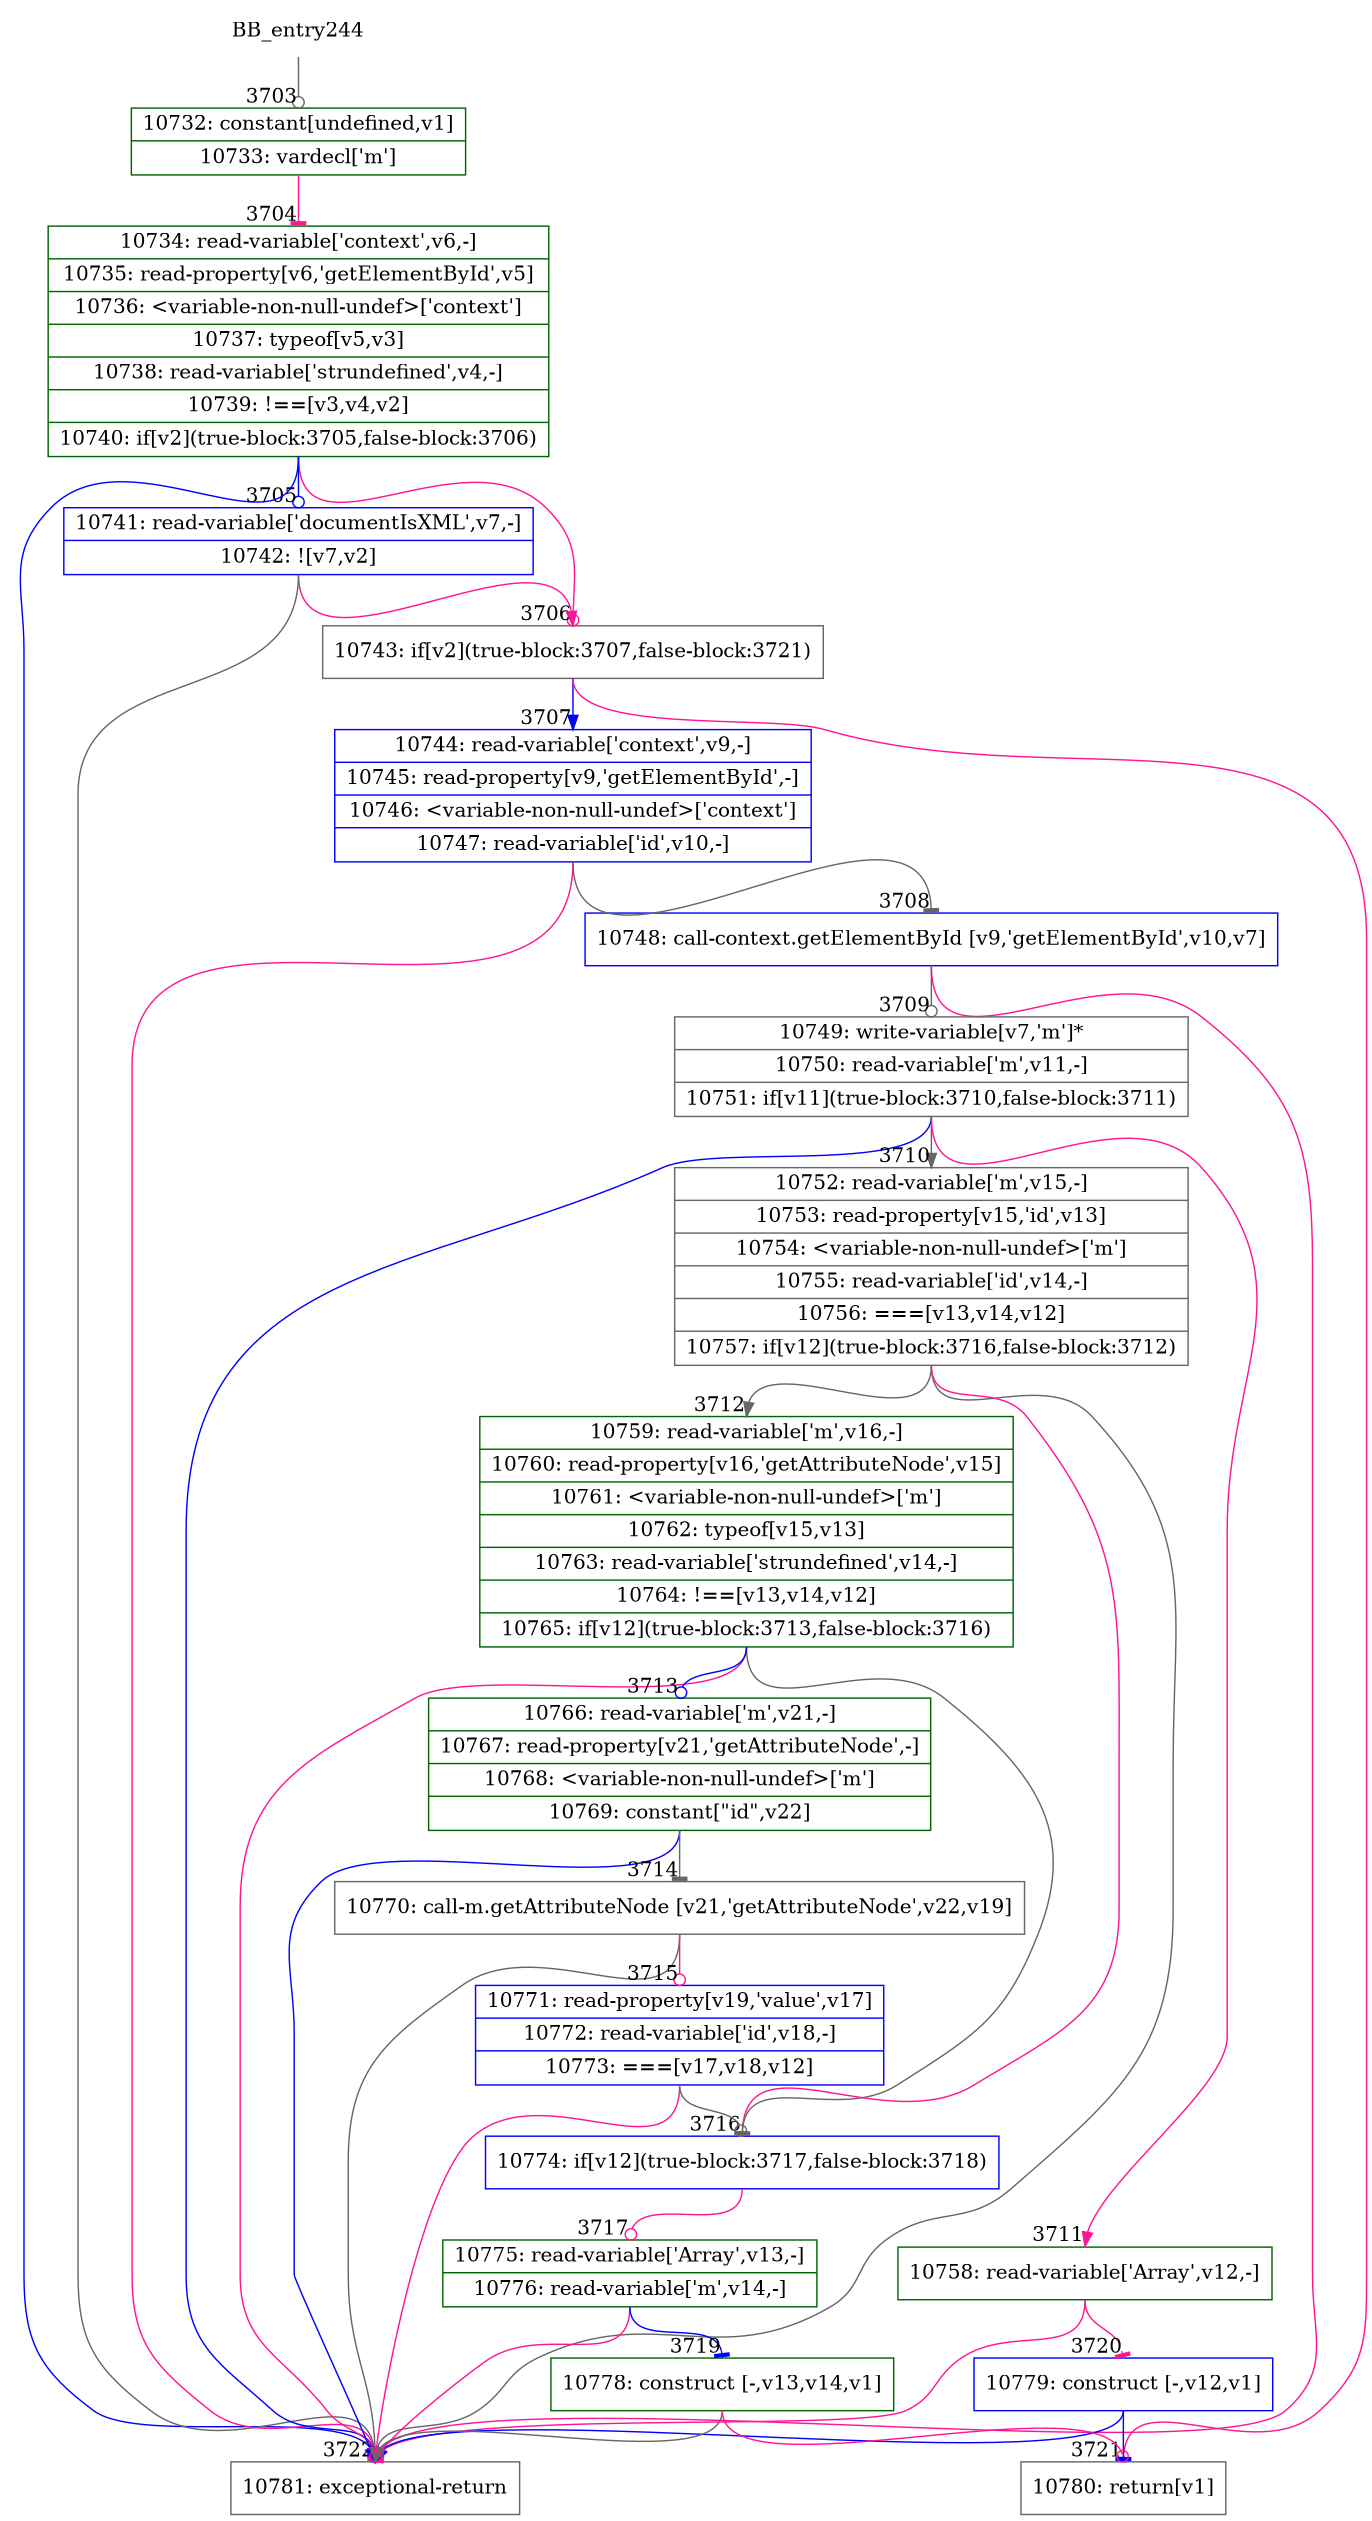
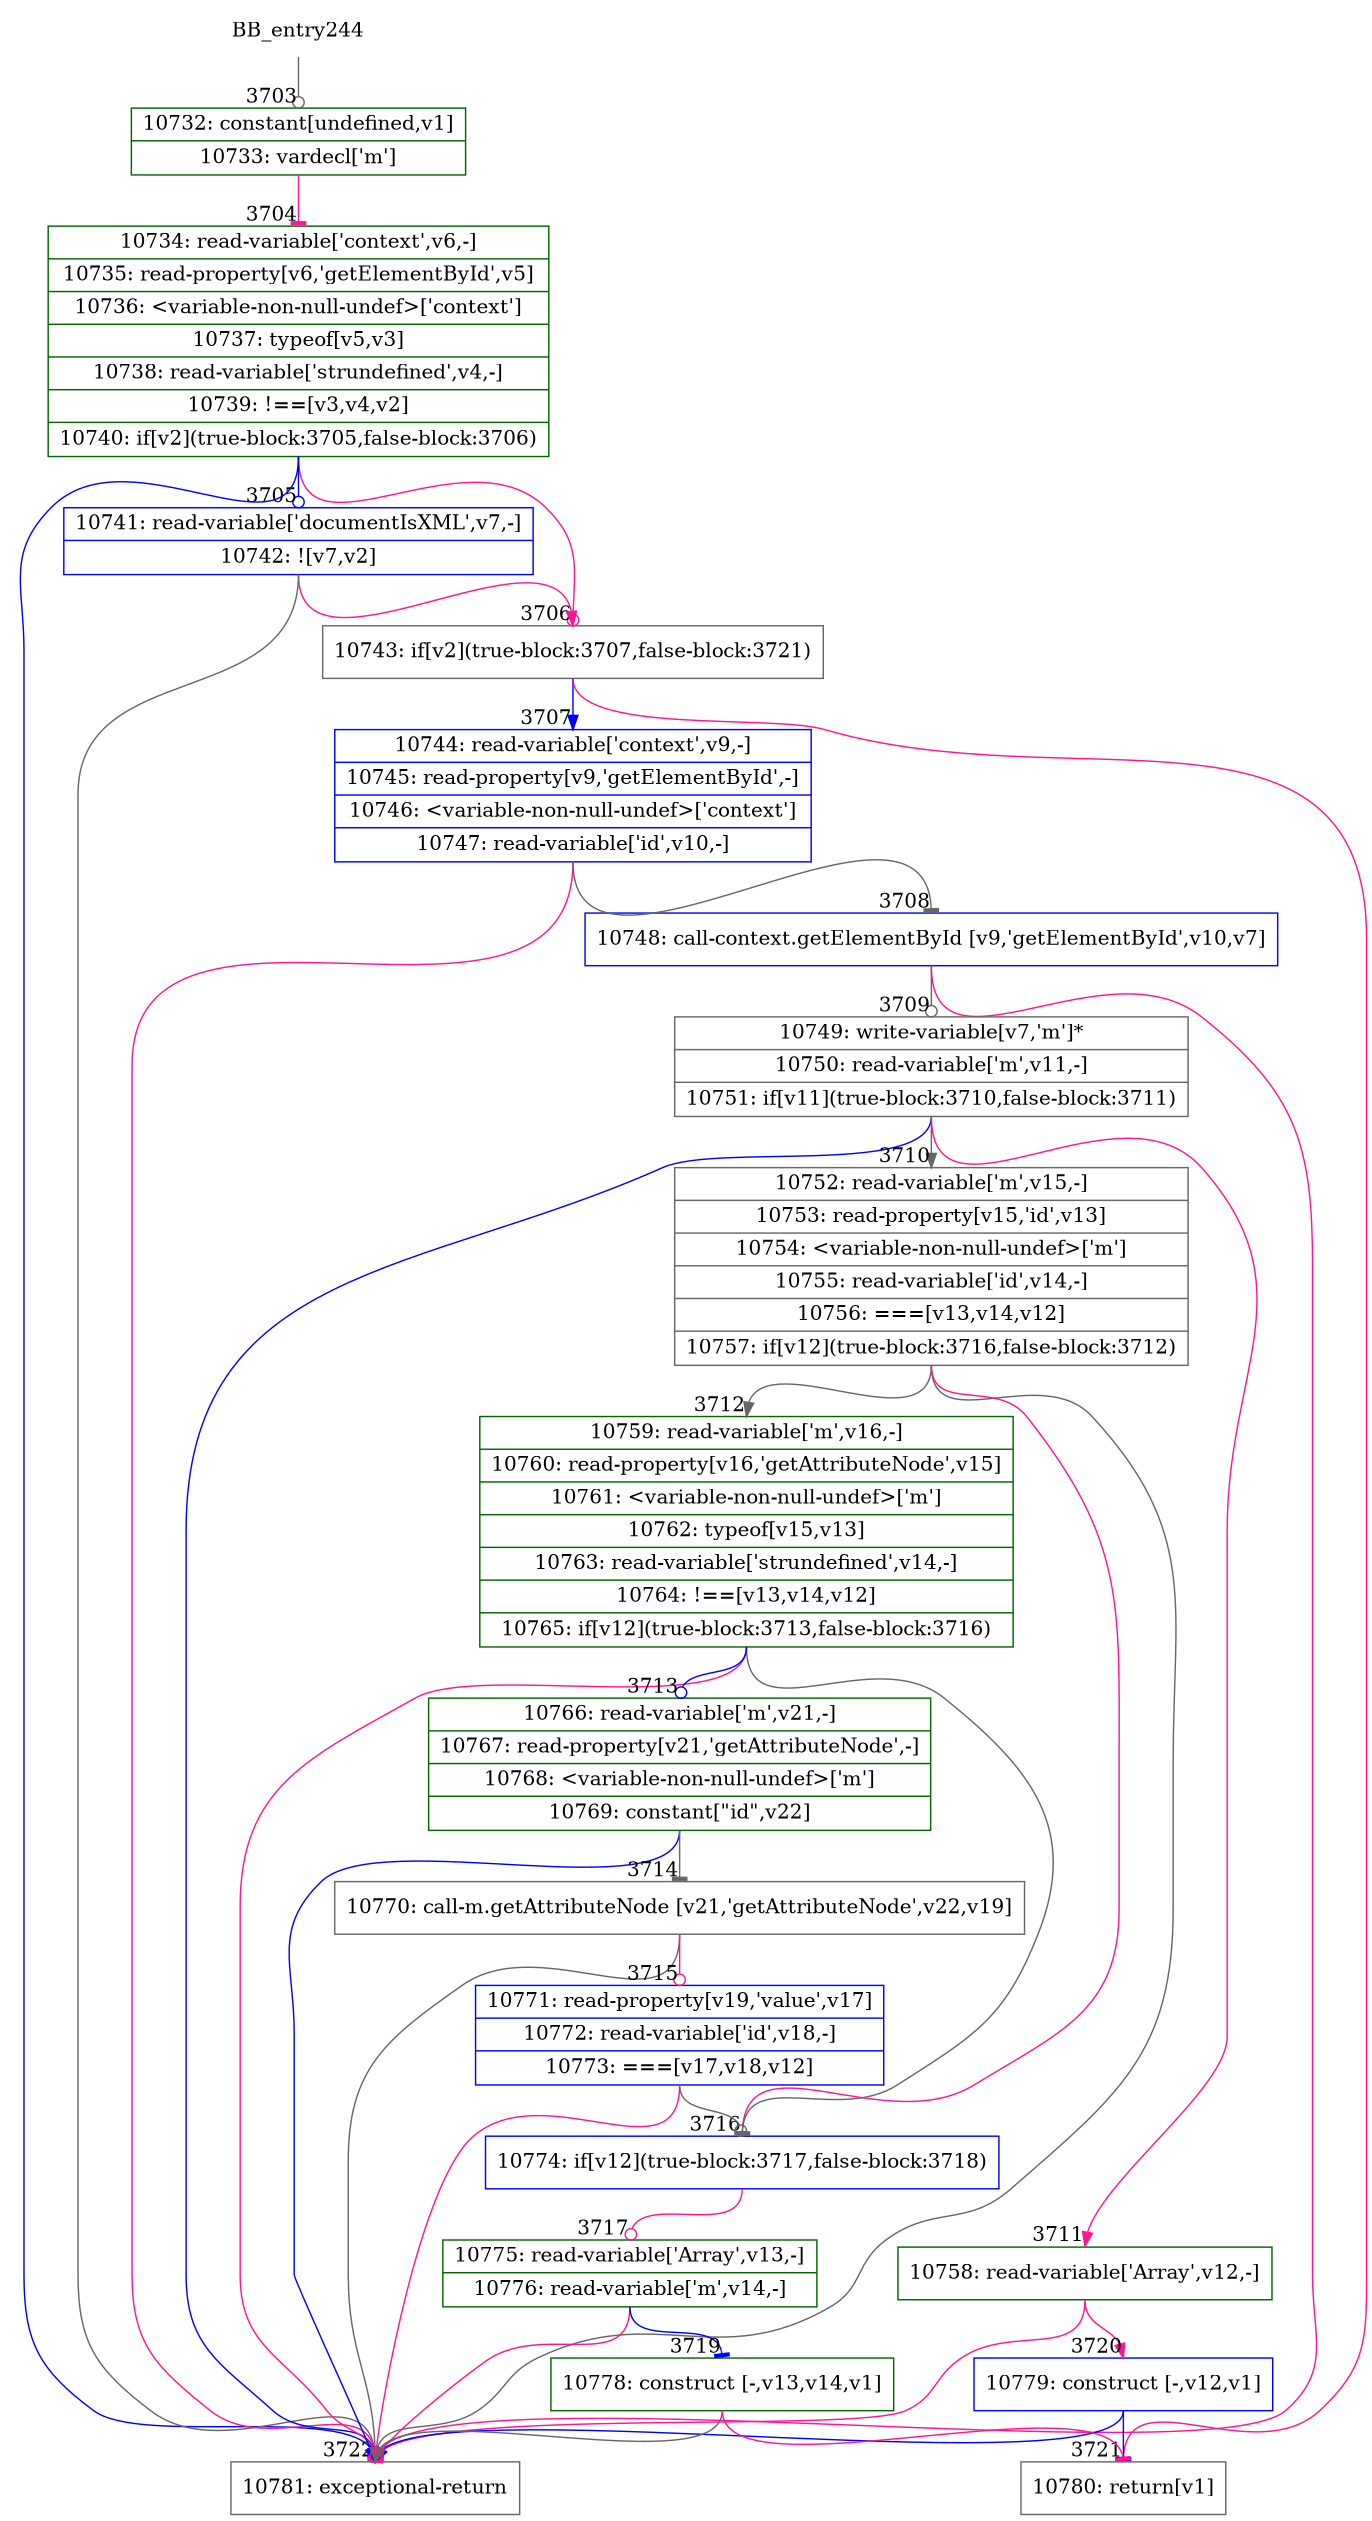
edge "10759: read-variable['m',v16,-]" -> "10781: exceptional-return": arrowhead normal -> odot
edge "10758: read-variable['Array',v12,-]" -> "10779: construct [-,v12,v1]": arrowhead tee -> normal
edge "10778: construct [-,v13,v14,v1]" -> "10780: return[v1]": arrowhead odot -> tee
